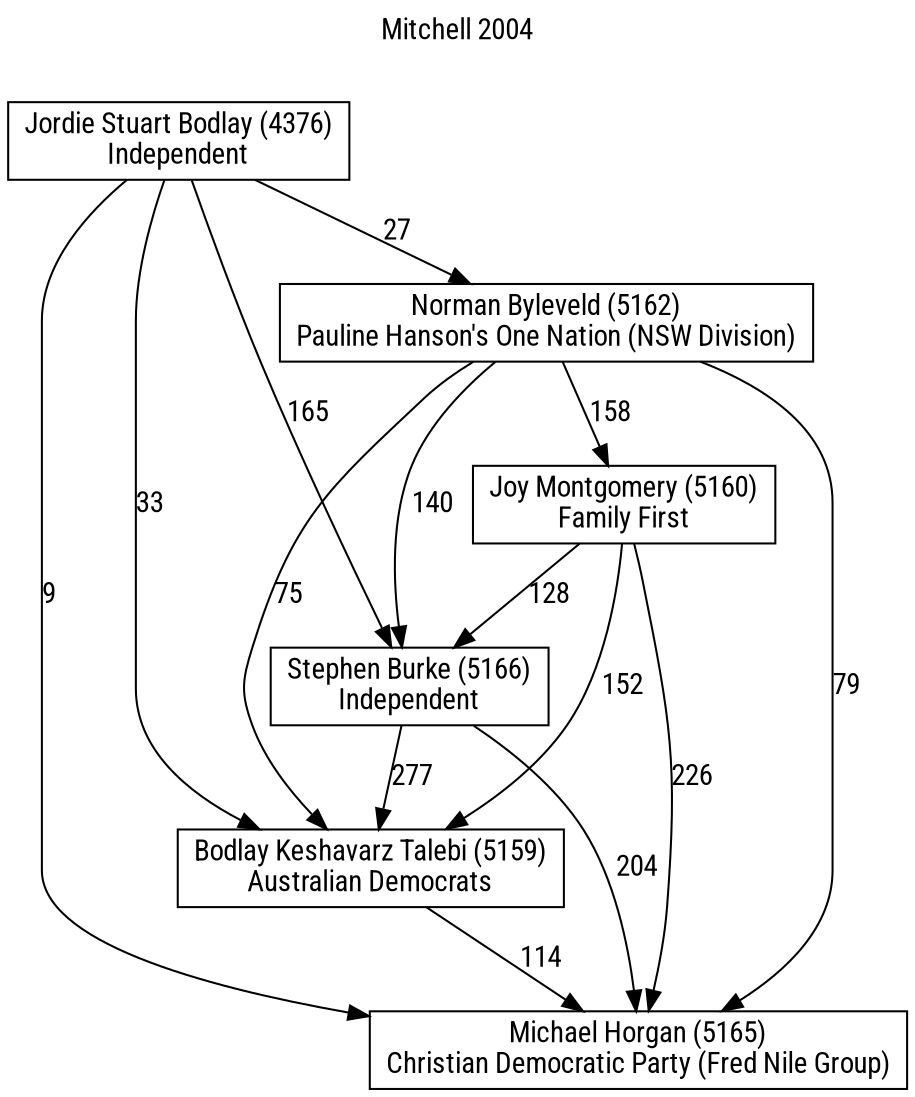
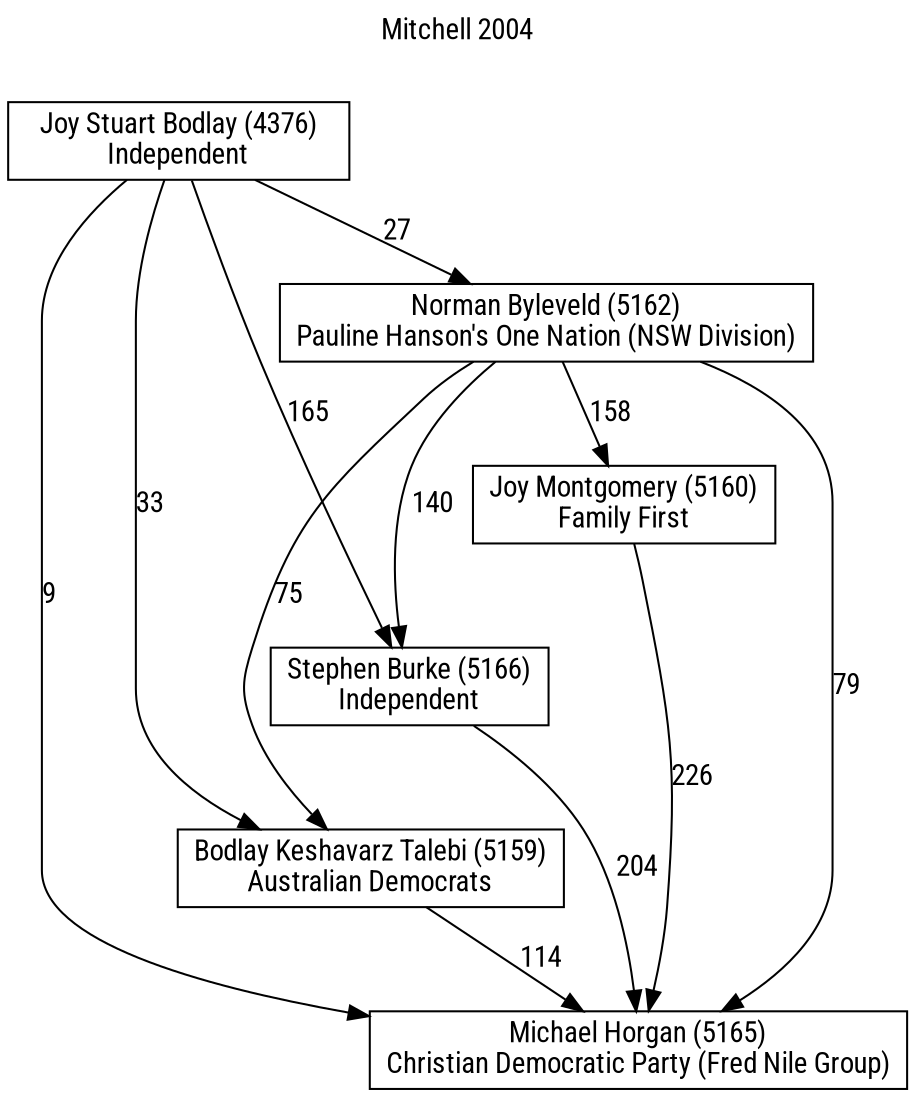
node "Jordie Stuart Bodlay (4376) Independent": label "Jordie Stuart Bodlay (4376) Independent" -> "Joy Stuart Bodlay (4376) Independent"
edge "Joy Montgomery (5160) Family First" -> "Stephen Burke (5166) Independent": removed, label "128"
edge "Joy Montgomery (5160) Family First" -> "Bodlay Keshavarz Talebi (5159) Australian Democrats": removed, label "152"
edge "Stephen Burke (5166) Independent" -> "Bodlay Keshavarz Talebi (5159) Australian Democrats": removed, label "277"
